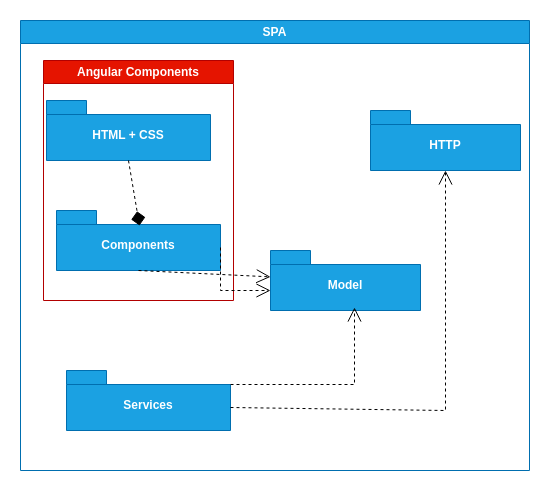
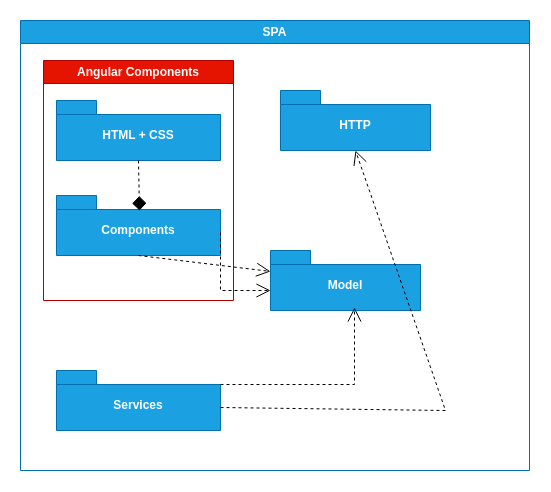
node "HTML + CSS": moved (129, 131) -> (139, 131)
node "HTTP": moved (446, 141) -> (356, 121)
node "Components": moved (139, 241) -> (139, 226)
node "Services": moved (149, 401) -> (139, 401)
